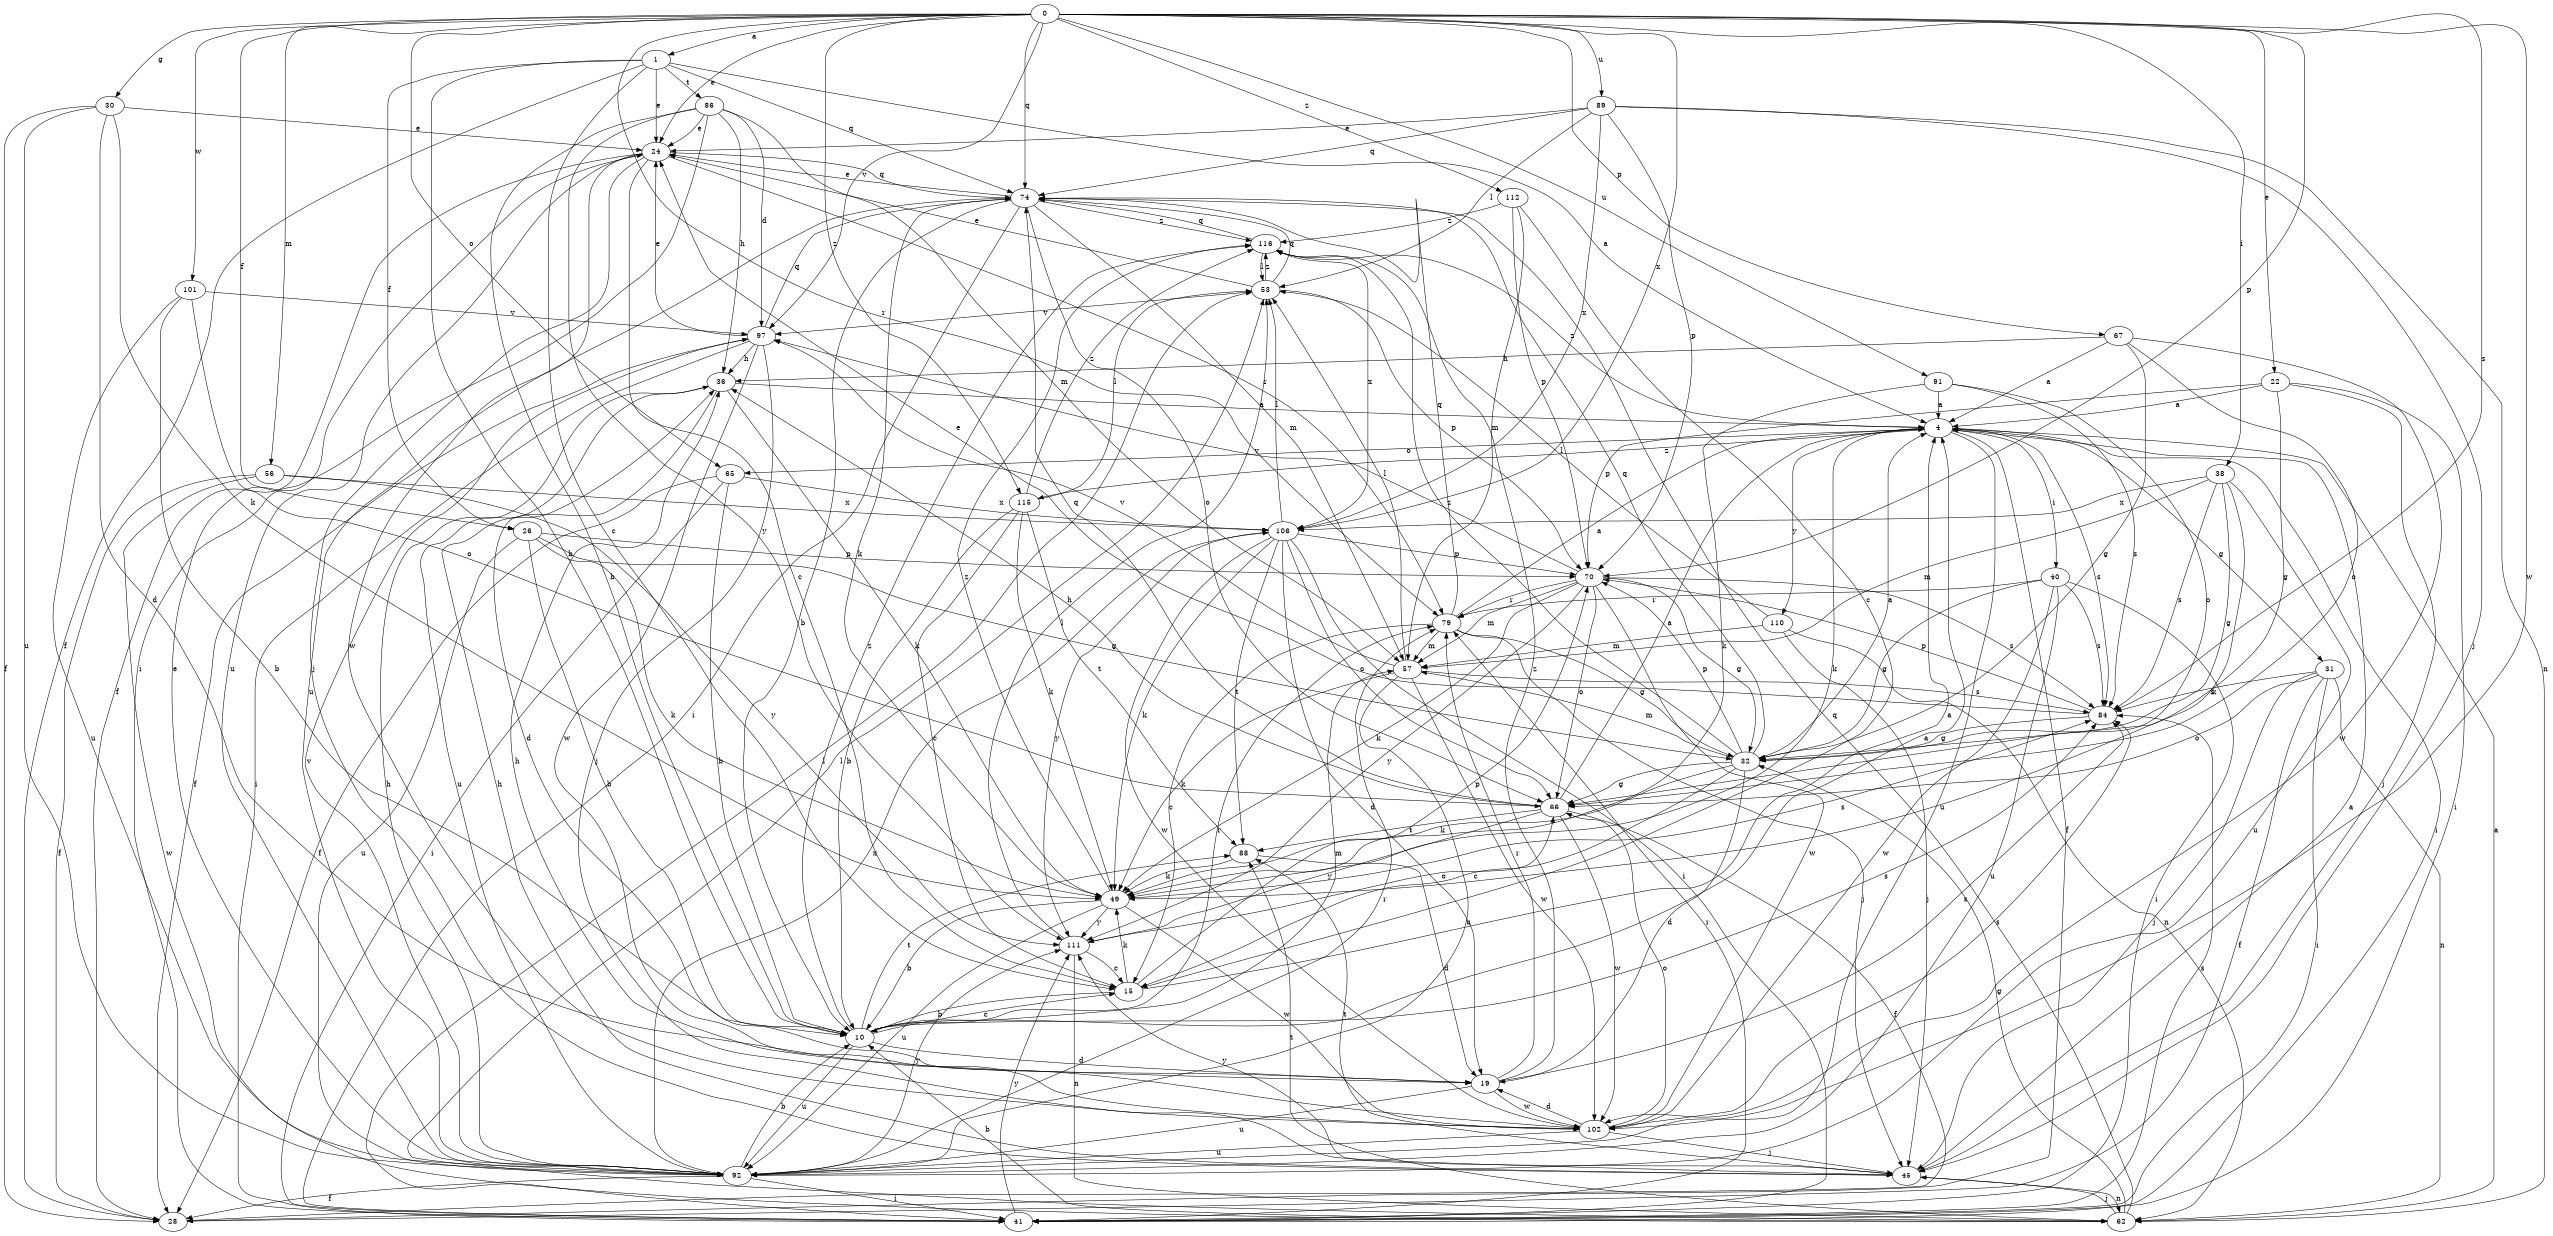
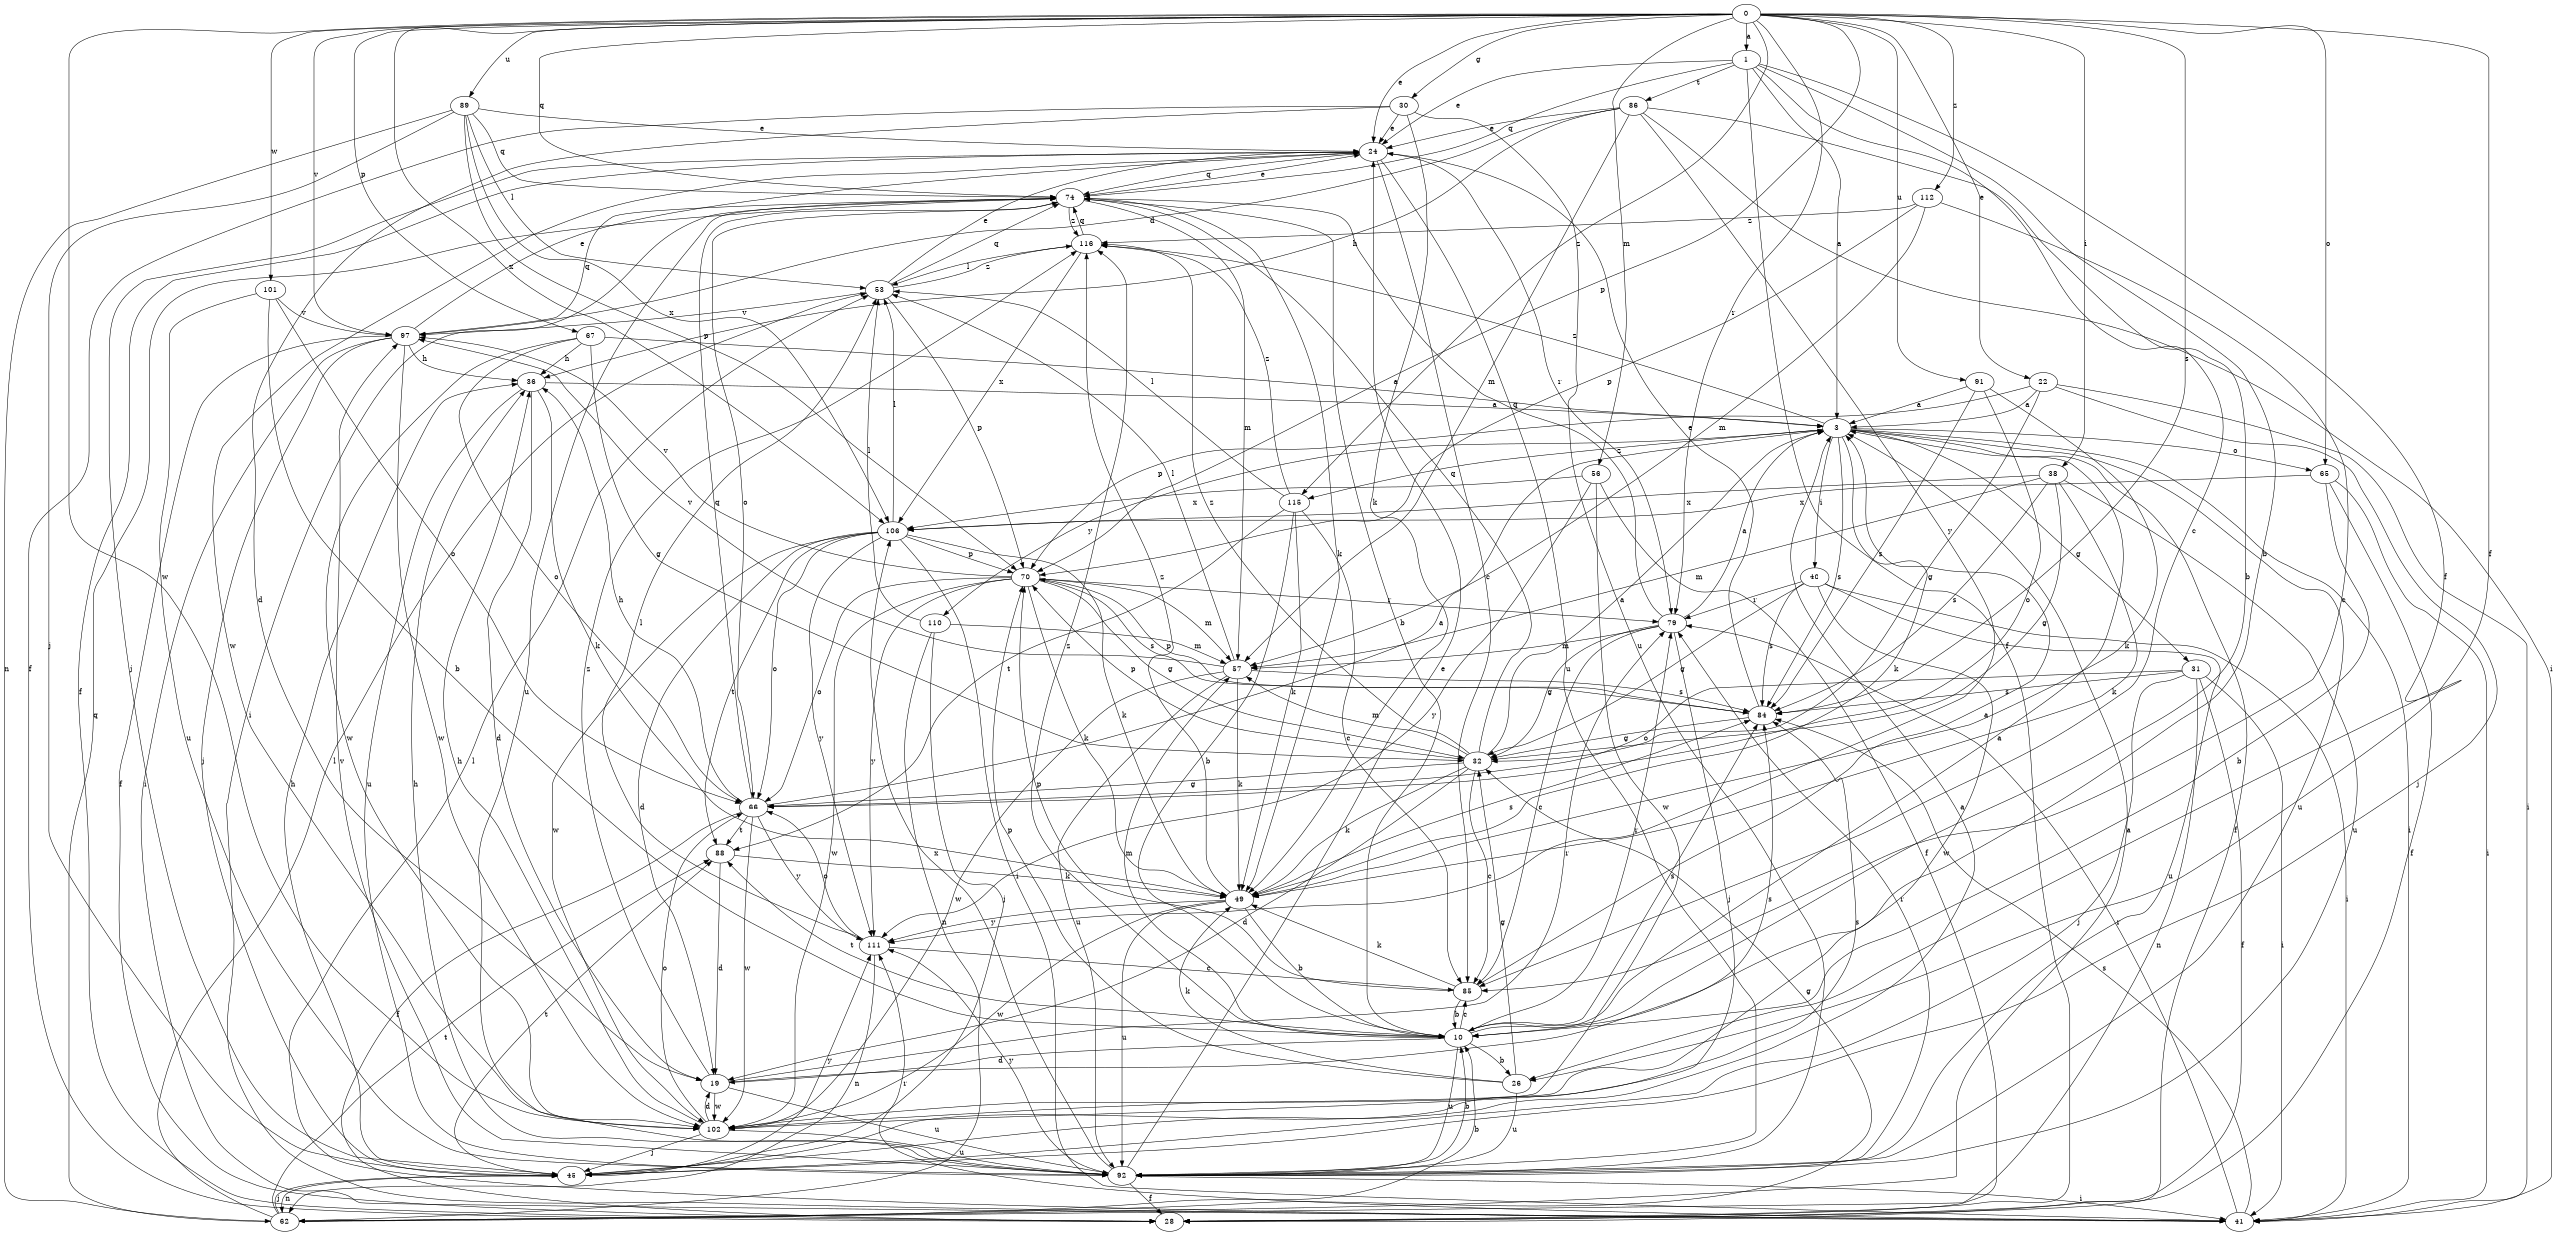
node "4": label "4" -> "3"
edge "26" -> "10": reversed
node "15": label "15" -> "85"
edge "41" -> "111": label "y" -> "r"
edge "56" -> "62": now "56" -> "102"
